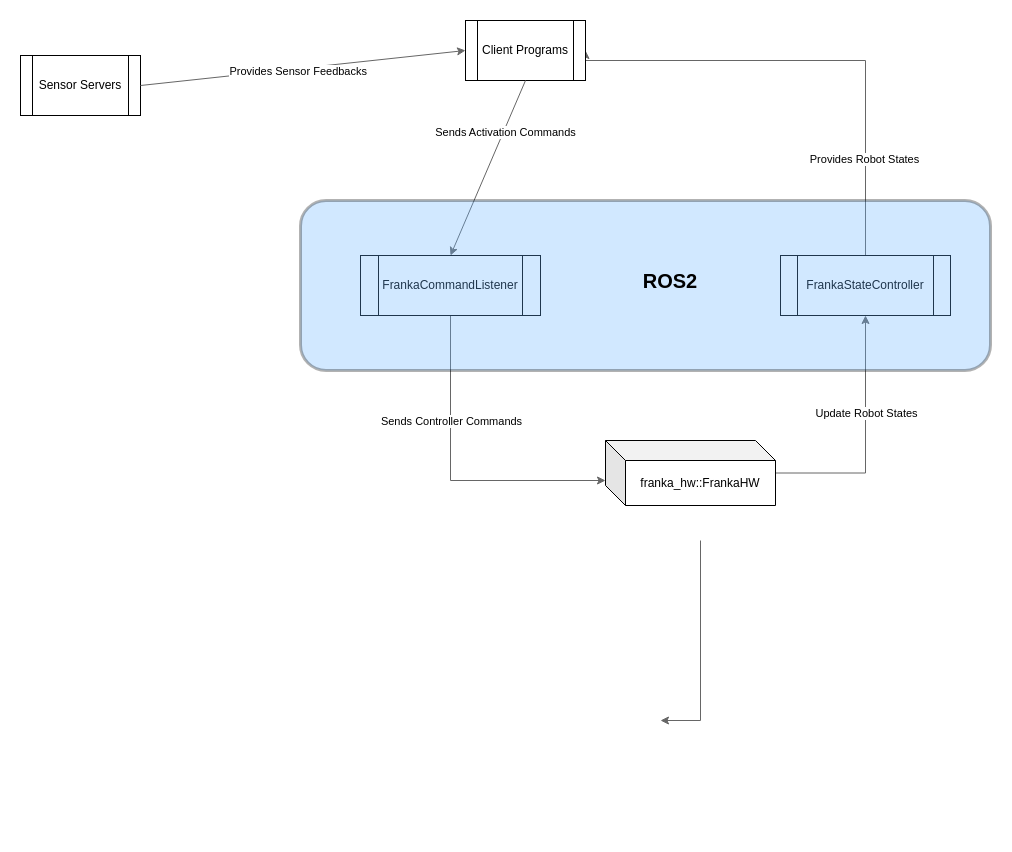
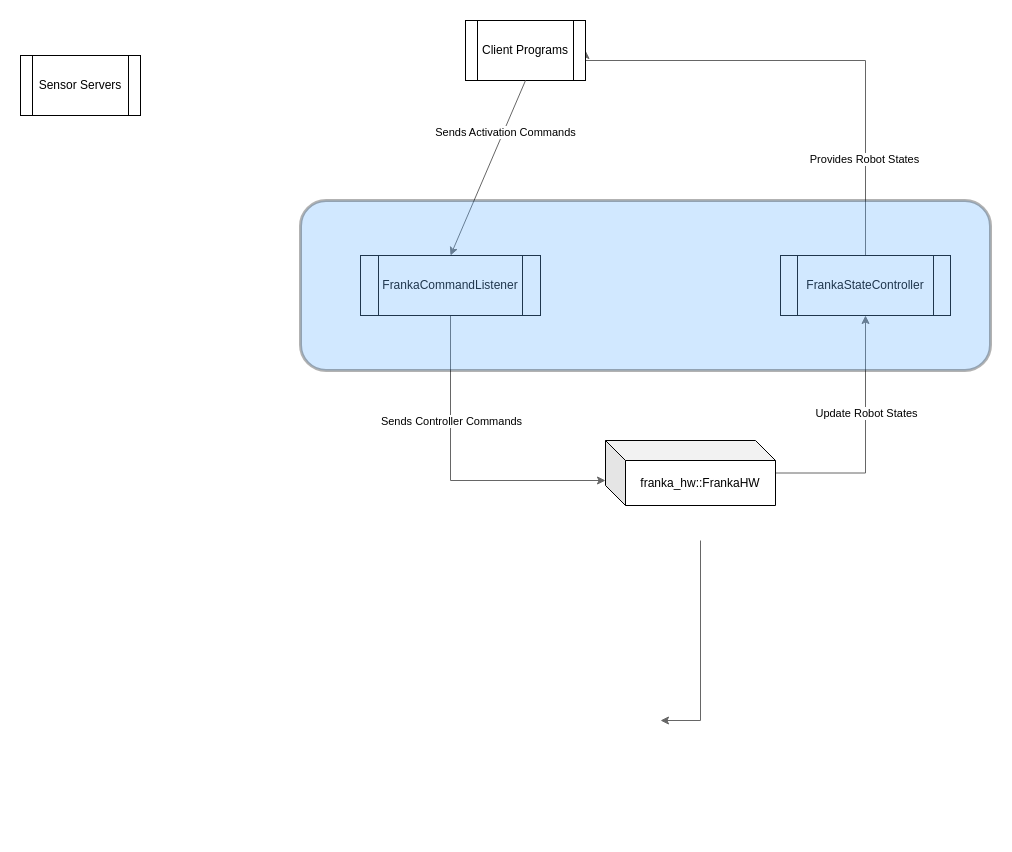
edge "Sensor Servers" -> "Client Programs": removed, label "Provides Sensor Feedbacks"
node "ROS2": removed
